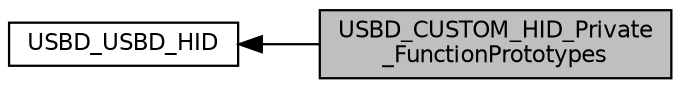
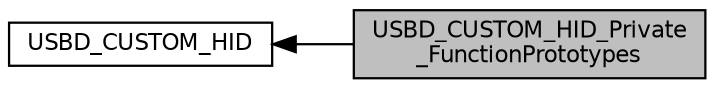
node "USBD_USBD_HID": label "USBD_USBD_HID" -> "USBD_CUSTOM_HID"
